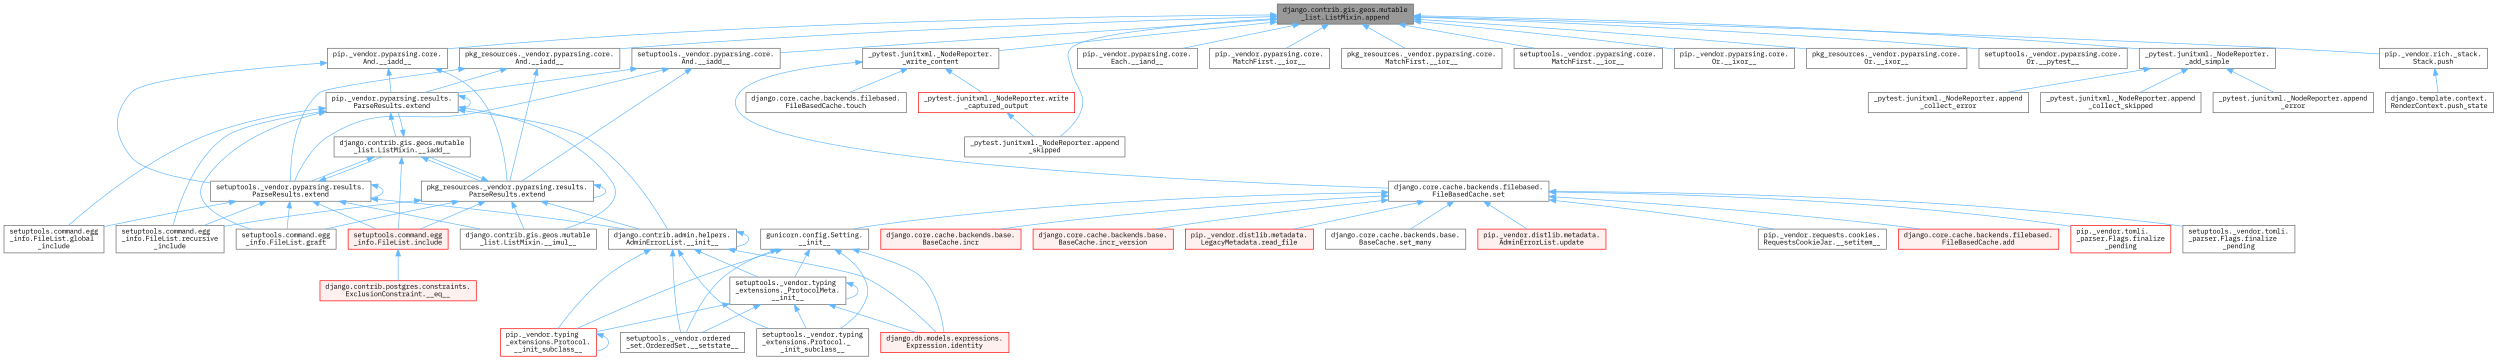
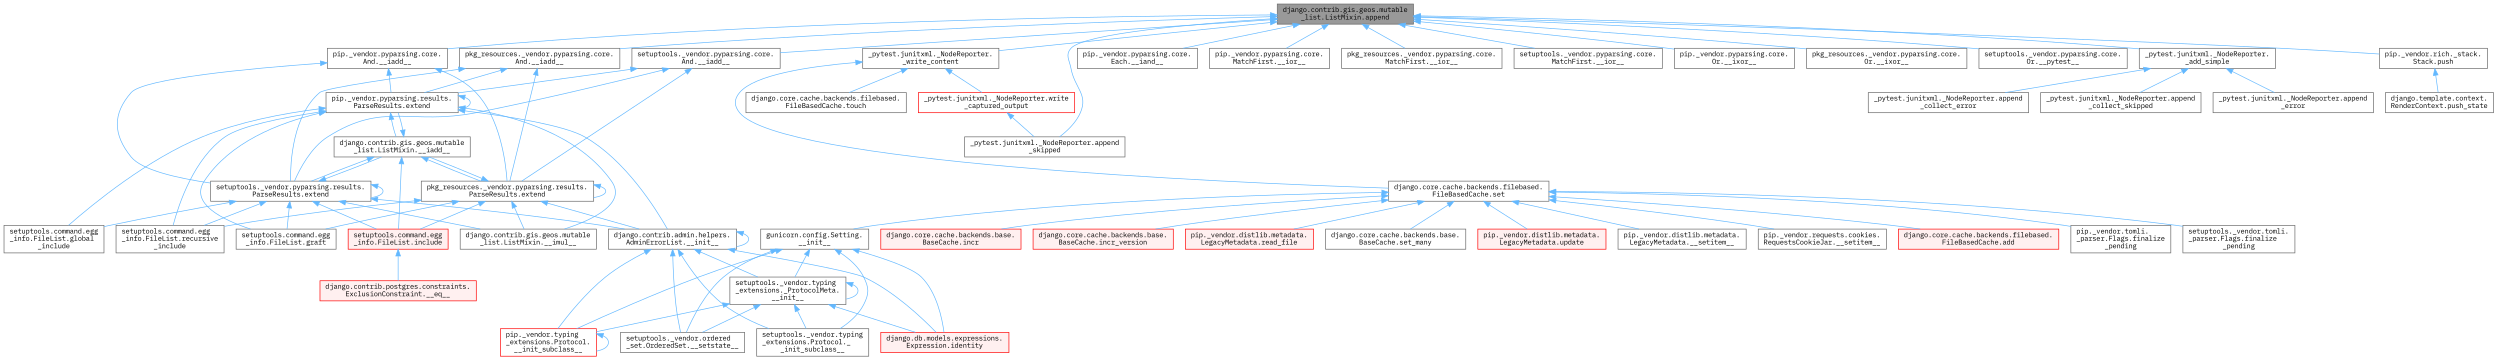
node "pip._vendor.distlib.metadata. AdminErrorList.update": label "pip._vendor.distlib.metadata. AdminErrorList.update" -> "pip._vendor.distlib.metadata. LegacyMetadata.update"
node "pip._vendor.distlib.metadata. LegacyMetadata.__setitem__": added
node "pip._vendor.tomli. _parser.Flags.finalize _pending": color red -> grey40
